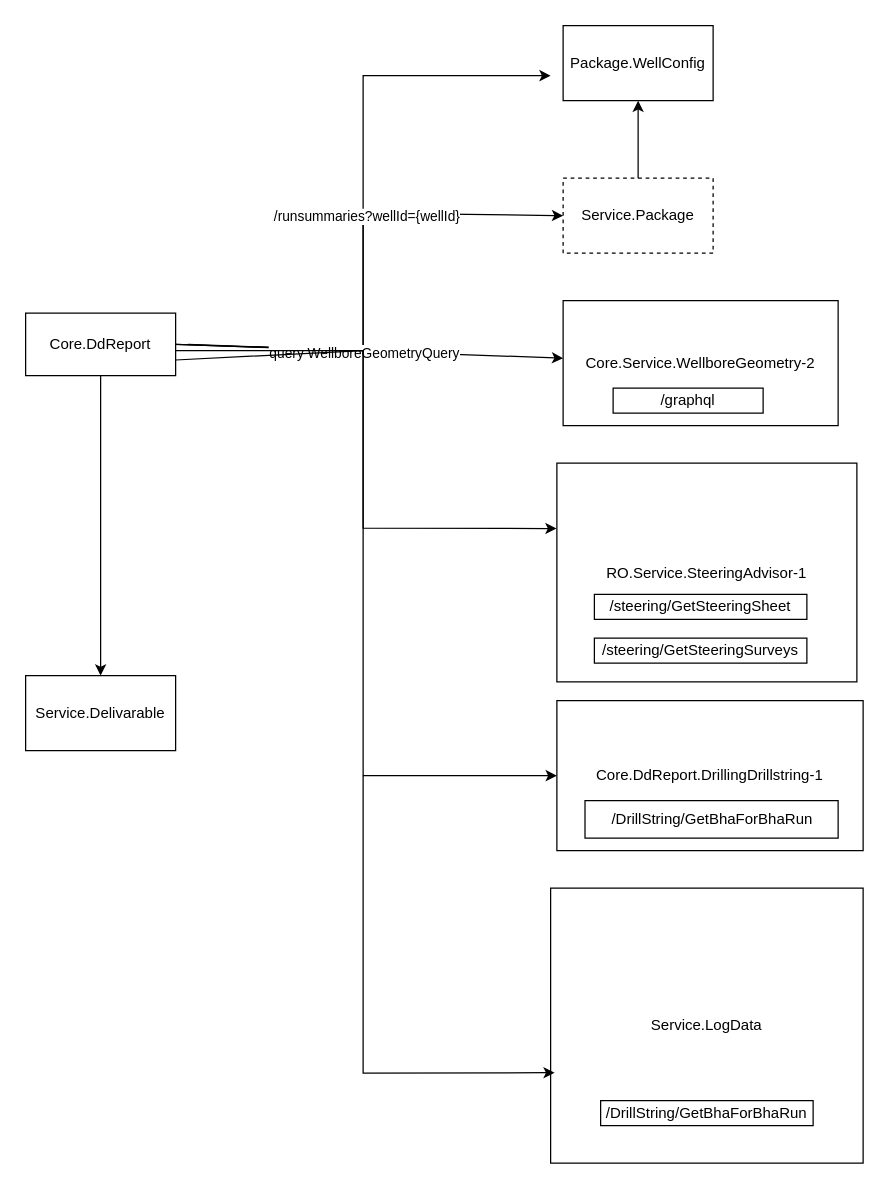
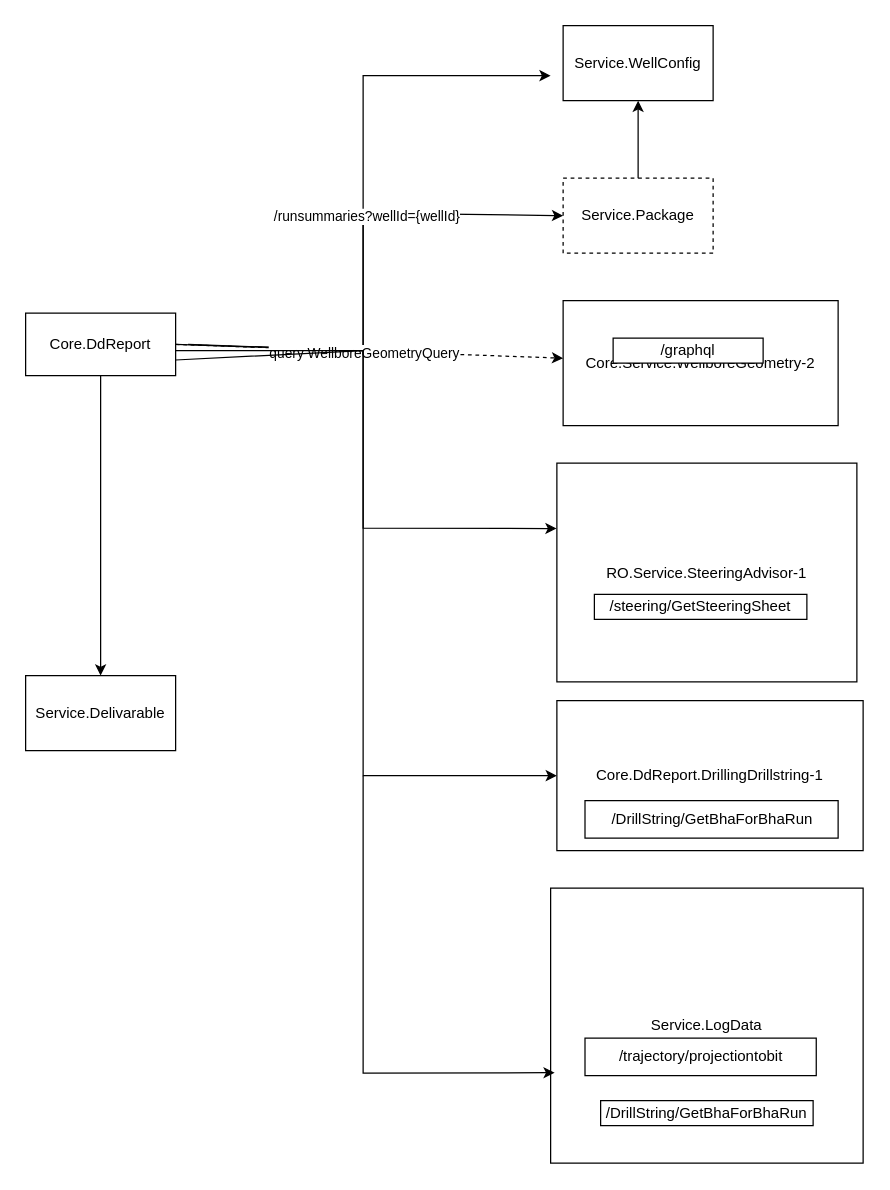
node "Package.WellConfig": label "Package.WellConfig" -> "Service.WellConfig"
edge "Core.DdReport" -> "Core.Service.WellboreGeometry-2": style solid -> dashed
node "/graphql": moved (688, 401) -> (688, 351)
node "/steering/GetSteeringSurveys": removed
node "/trajectory/projectiontobit": added
